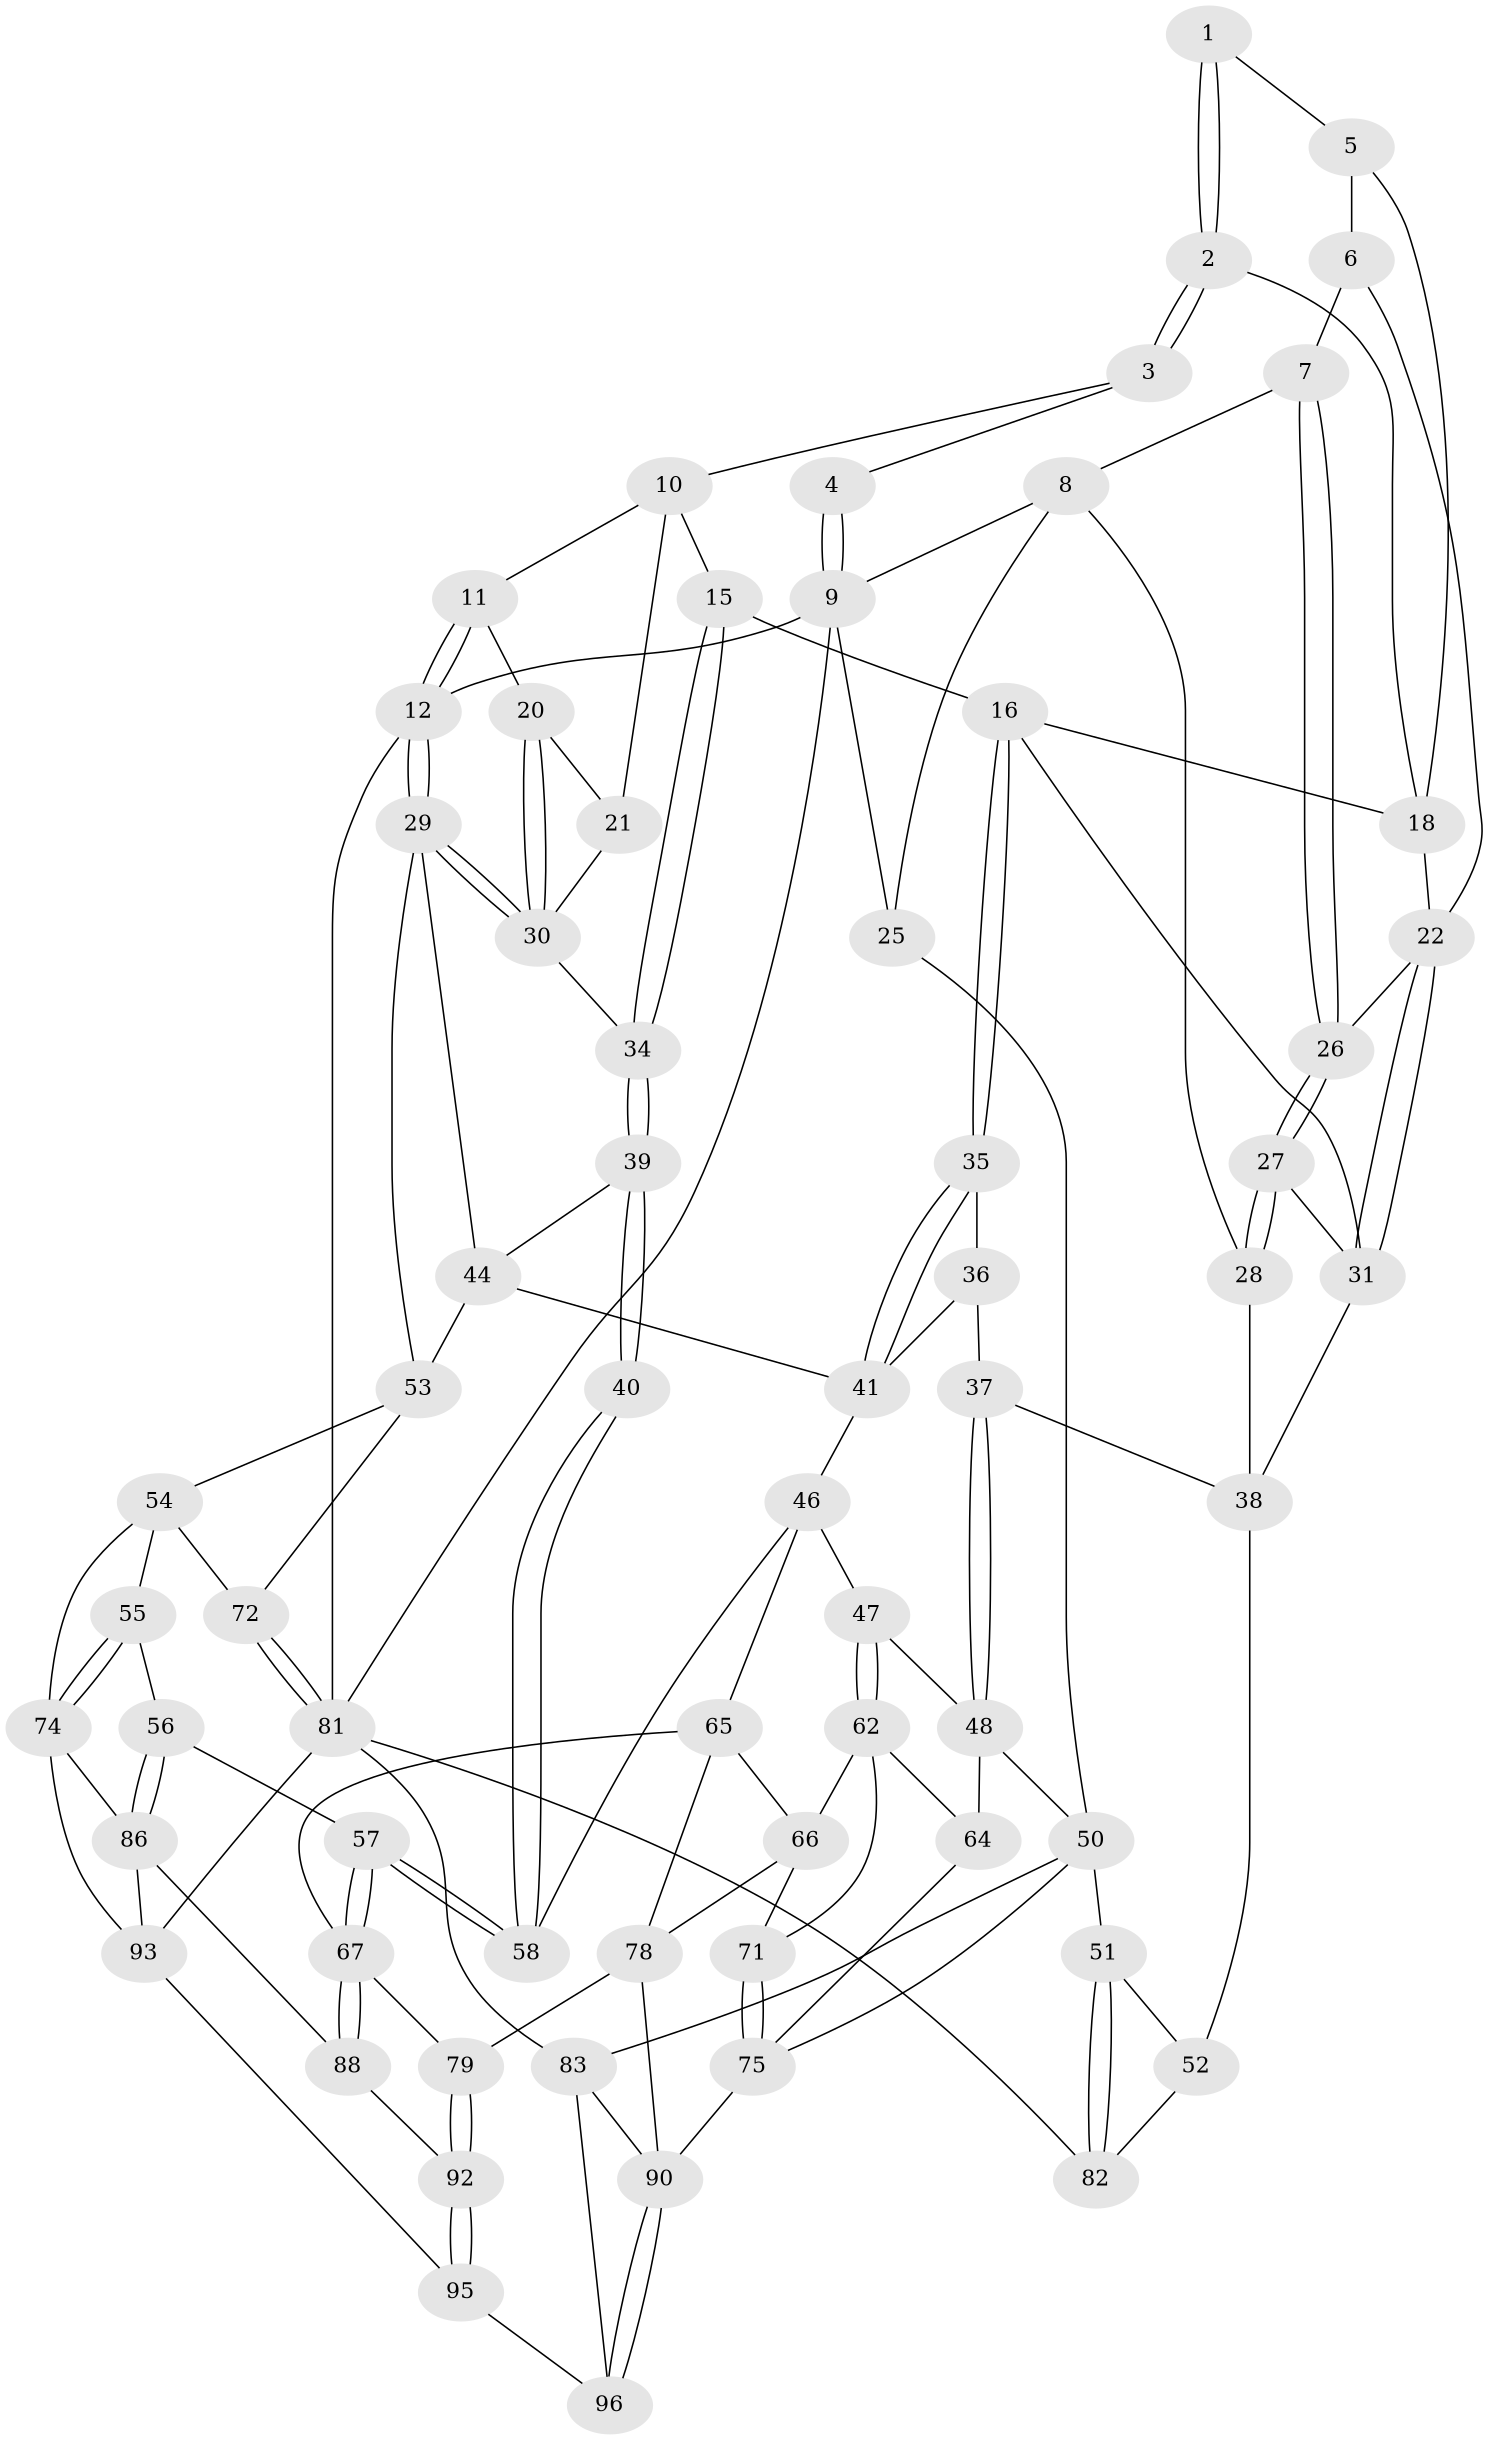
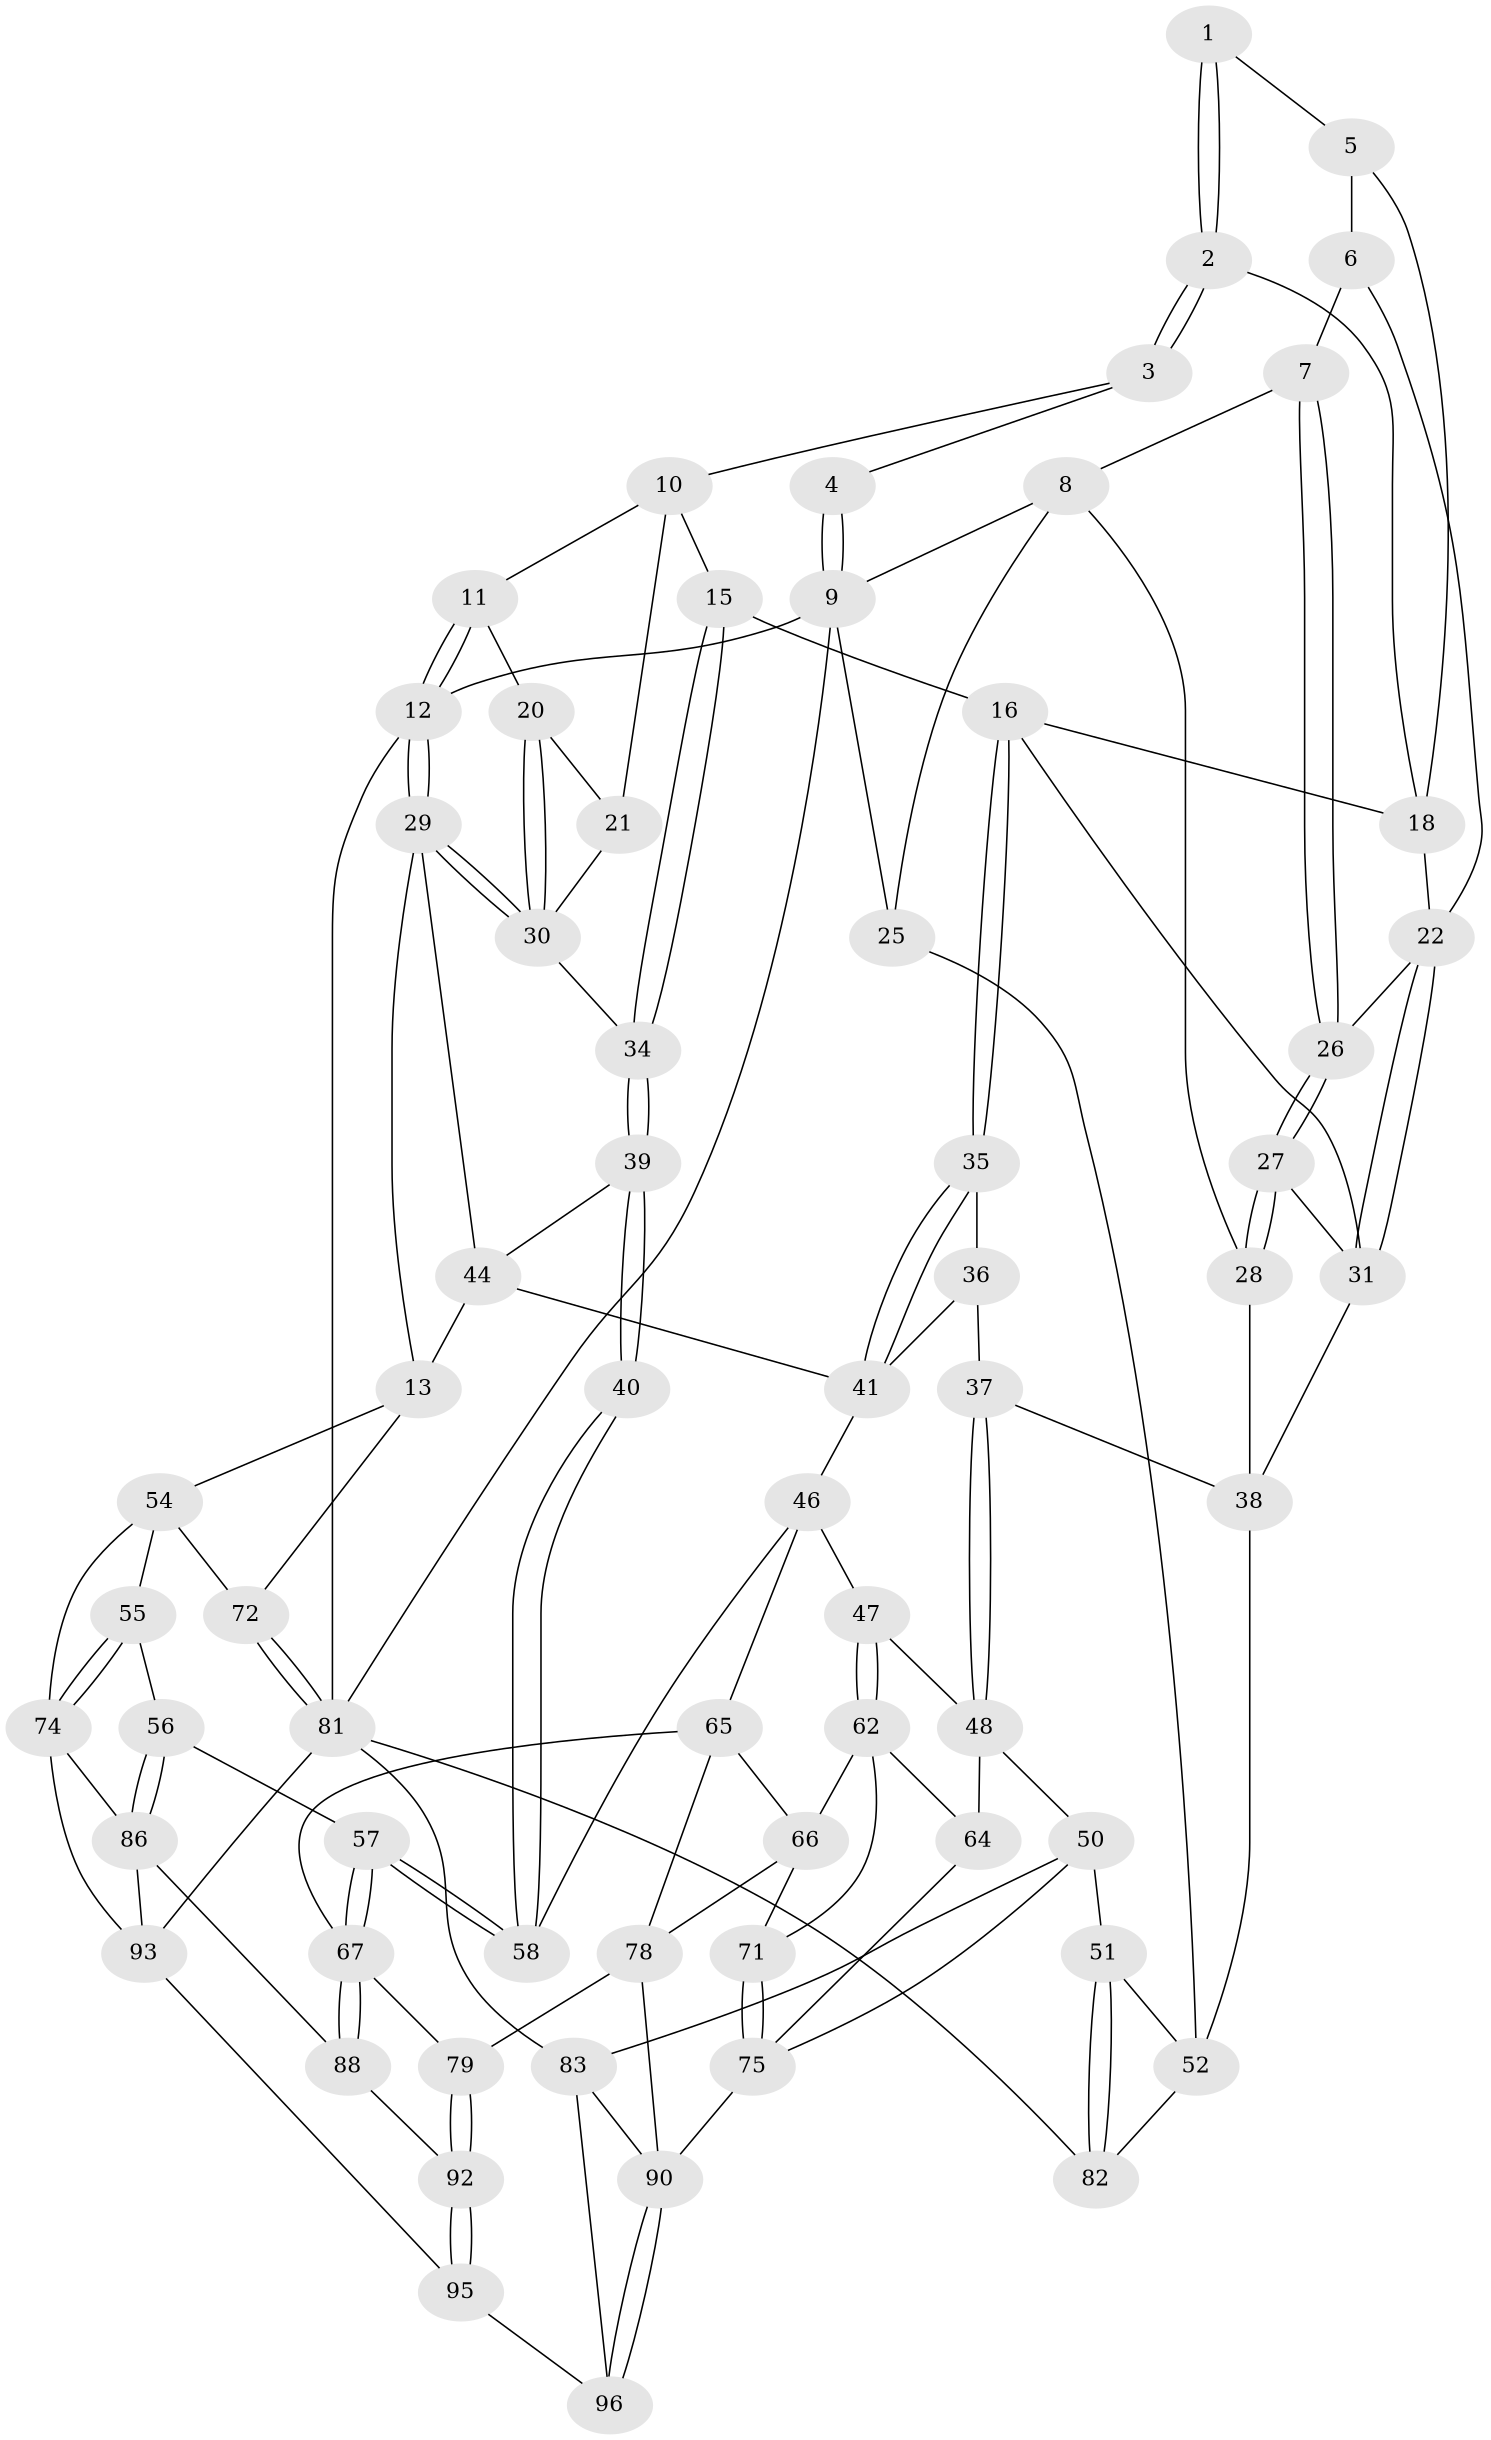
edge "25" -- "50": now "25" -- "52"
node "53": label "53" -> "13"
